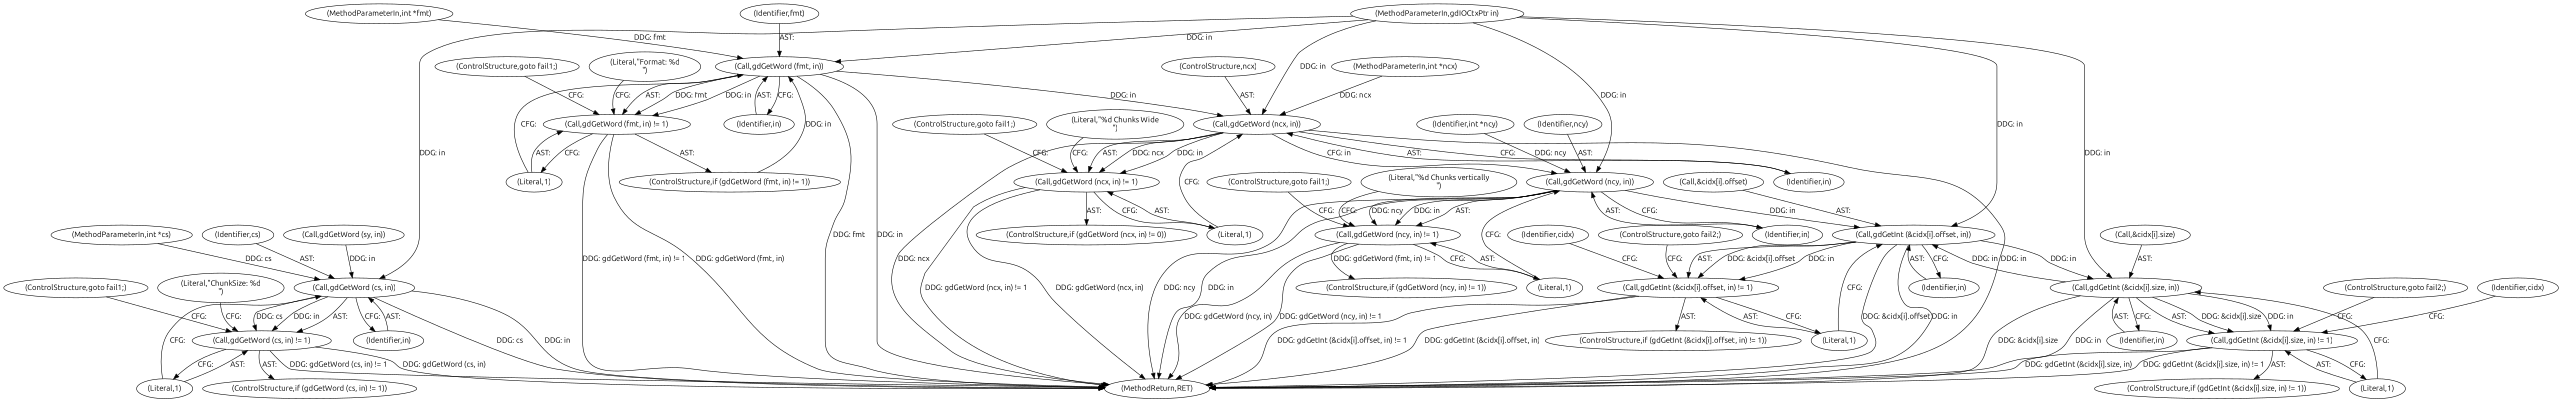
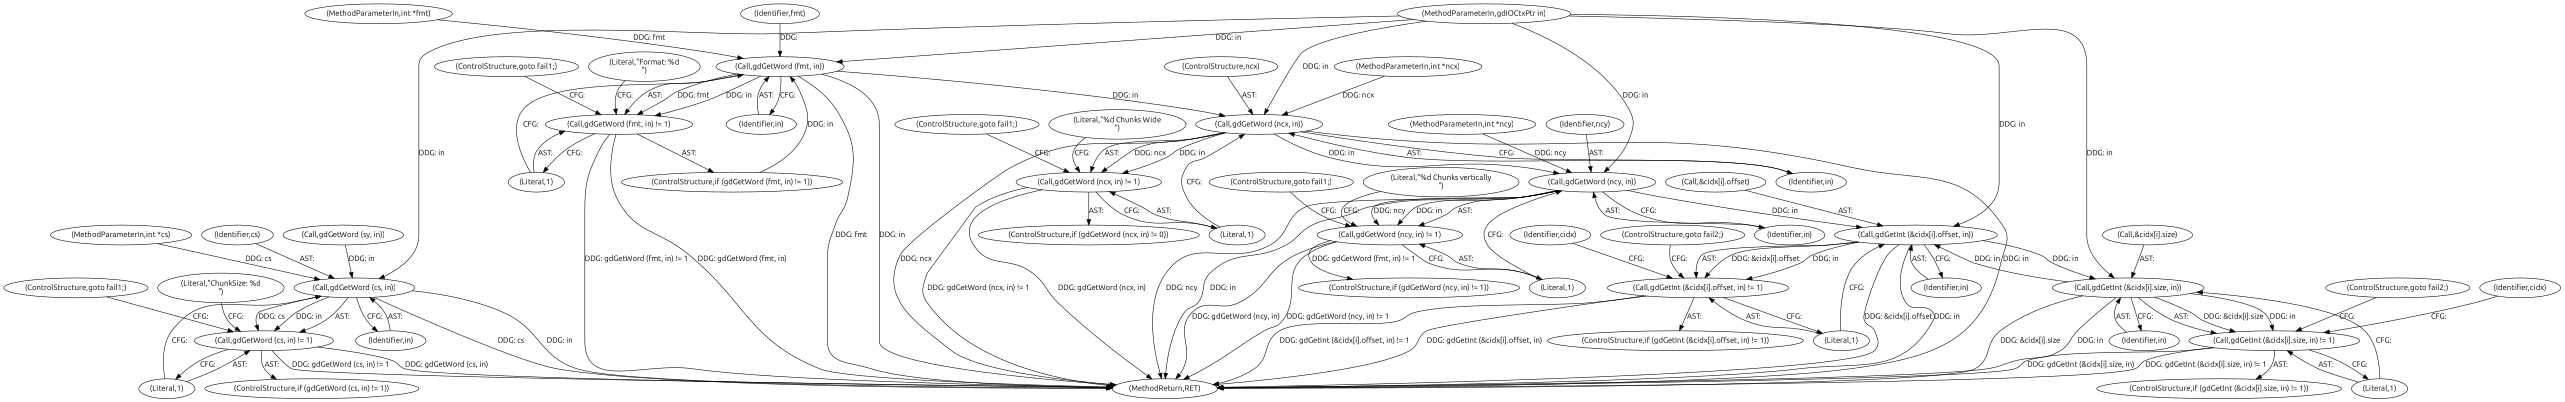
edge "(Identifier,fmt)" -> "(Call,gdGetWord (fmt, in))": label "AST: " -> "DDG: "
node "(Identifier,int *ncy)": label "(Identifier,int *ncy)" -> "(MethodParameterIn,int *ncy)"
edge "(Call,gdGetWord (ncx, in))" -> "(Call,gdGetWord (ncy, in))": label "CFG: in" -> "DDG: in"
